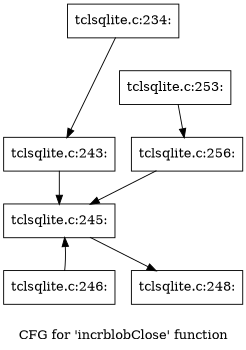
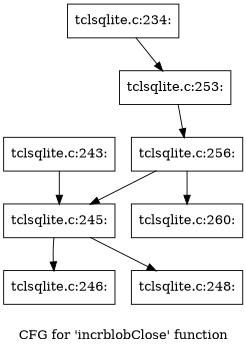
edge "tclsqlite.c:234:" -> "tclsqlite.c:243:": now "tclsqlite.c:234:" -> "tclsqlite.c:253:"
node "tclsqlite.c:260:": added
edge "tclsqlite.c:246:" -> "tclsqlite.c:245:": reversed
